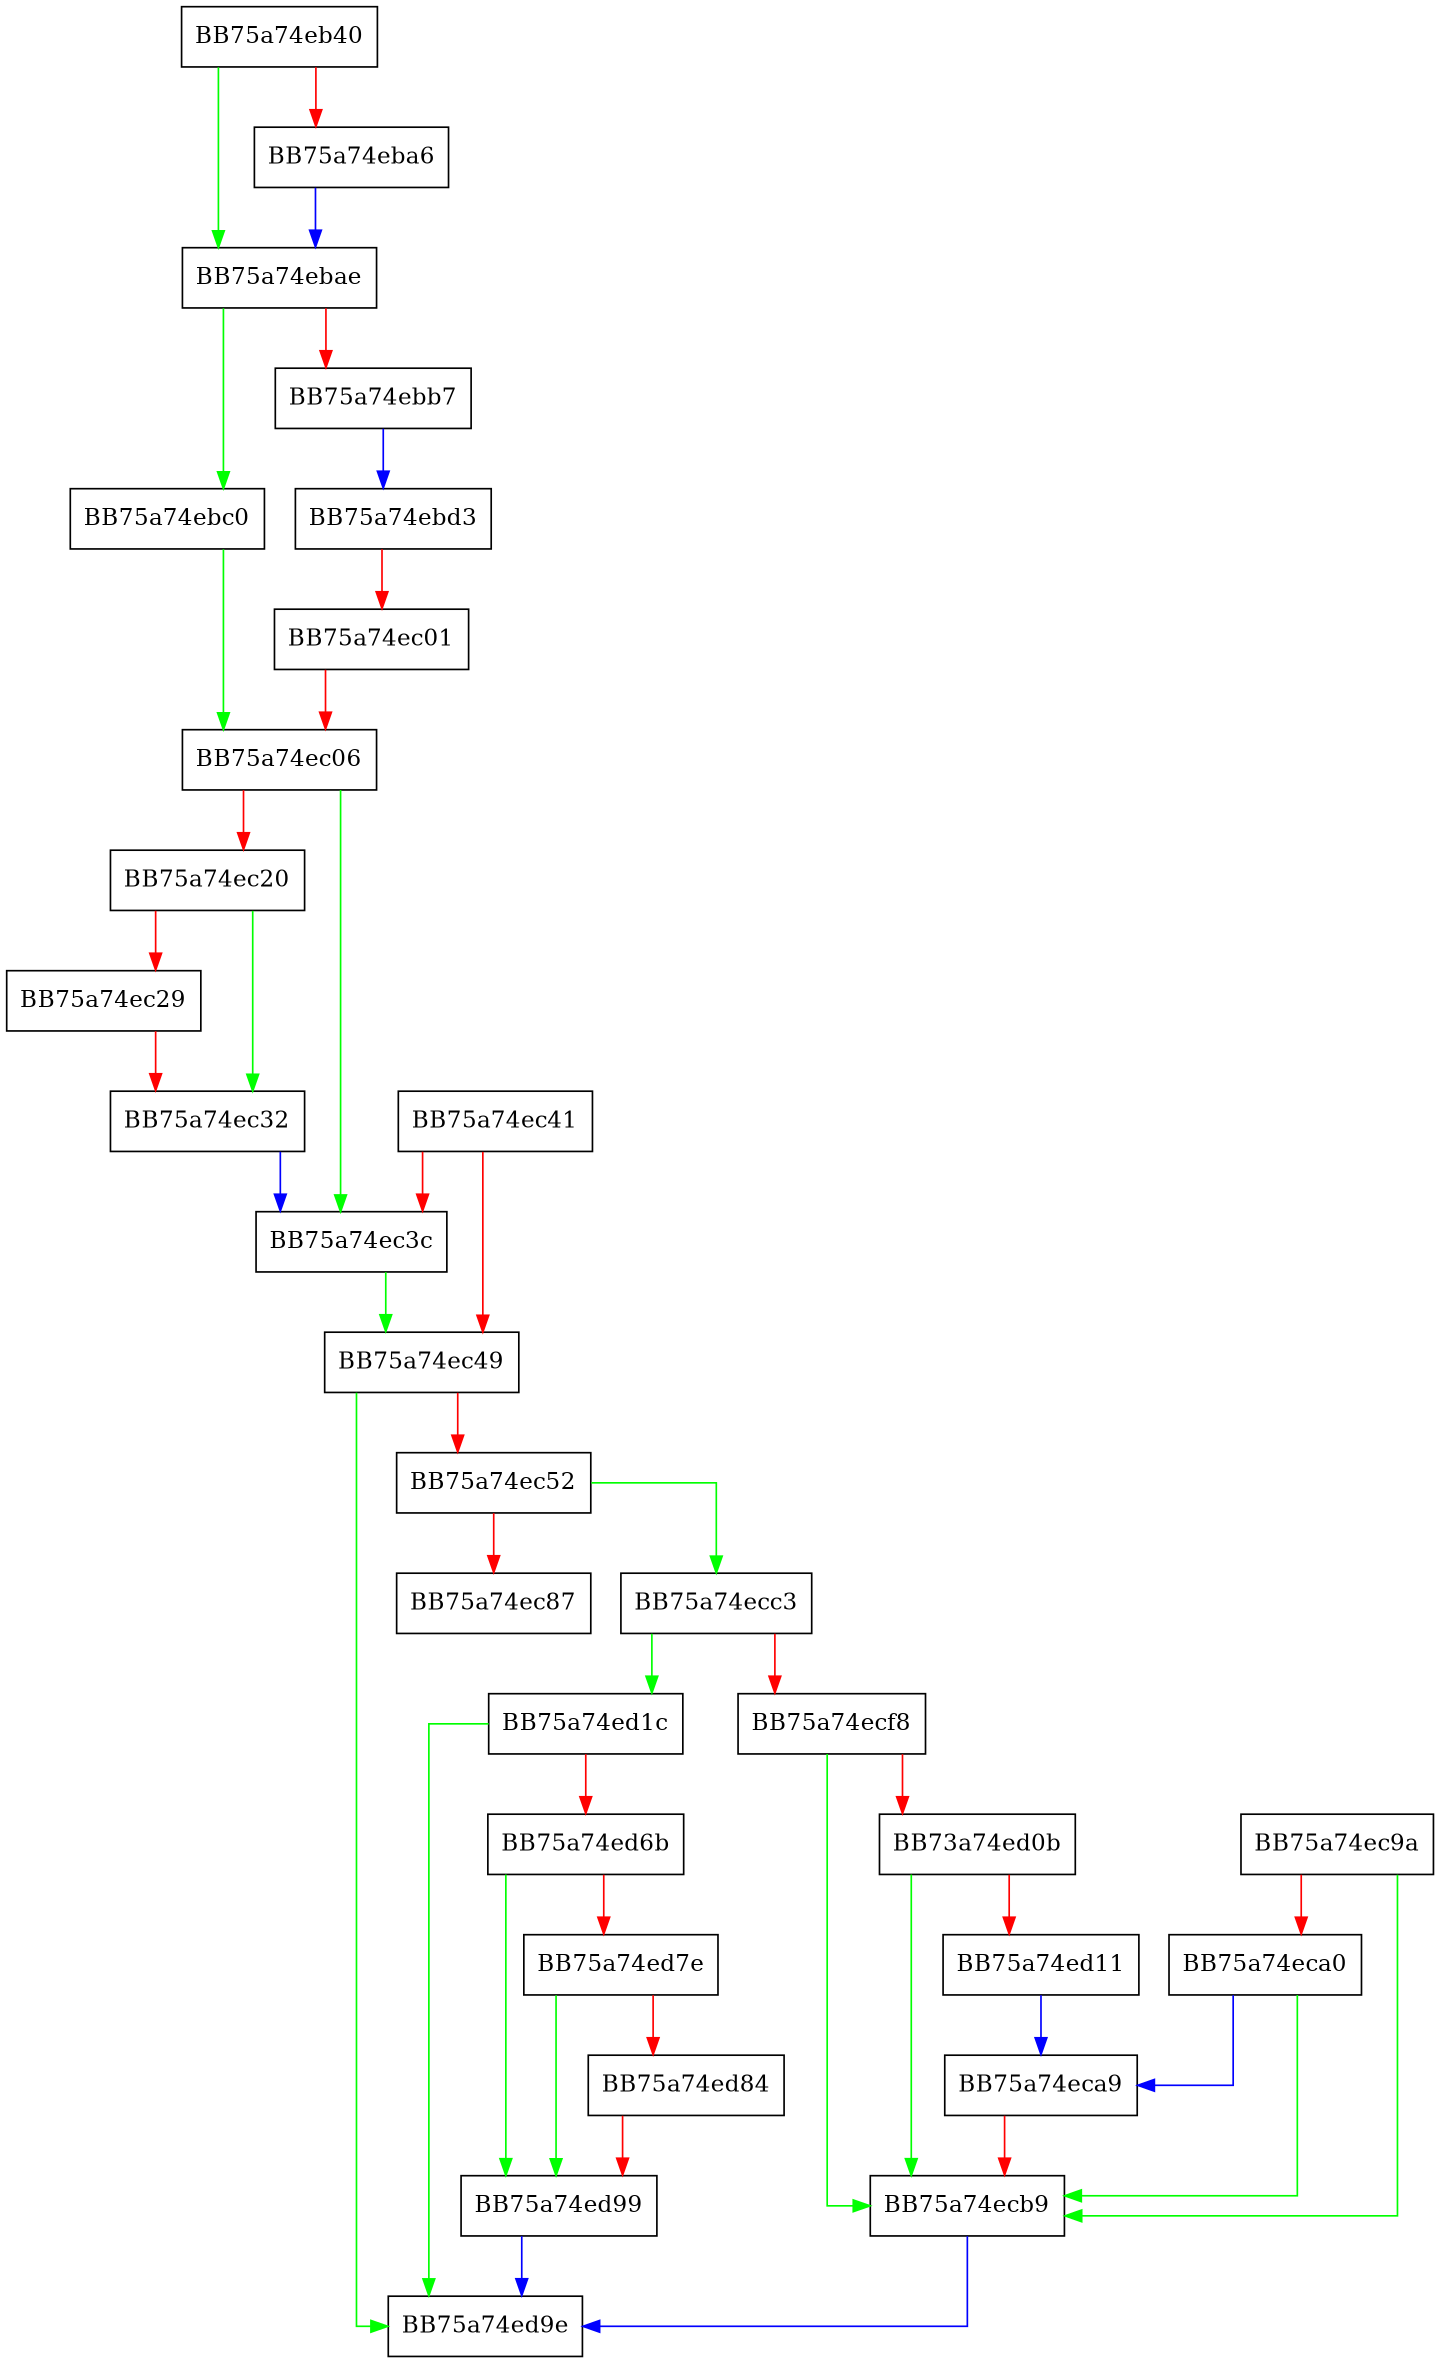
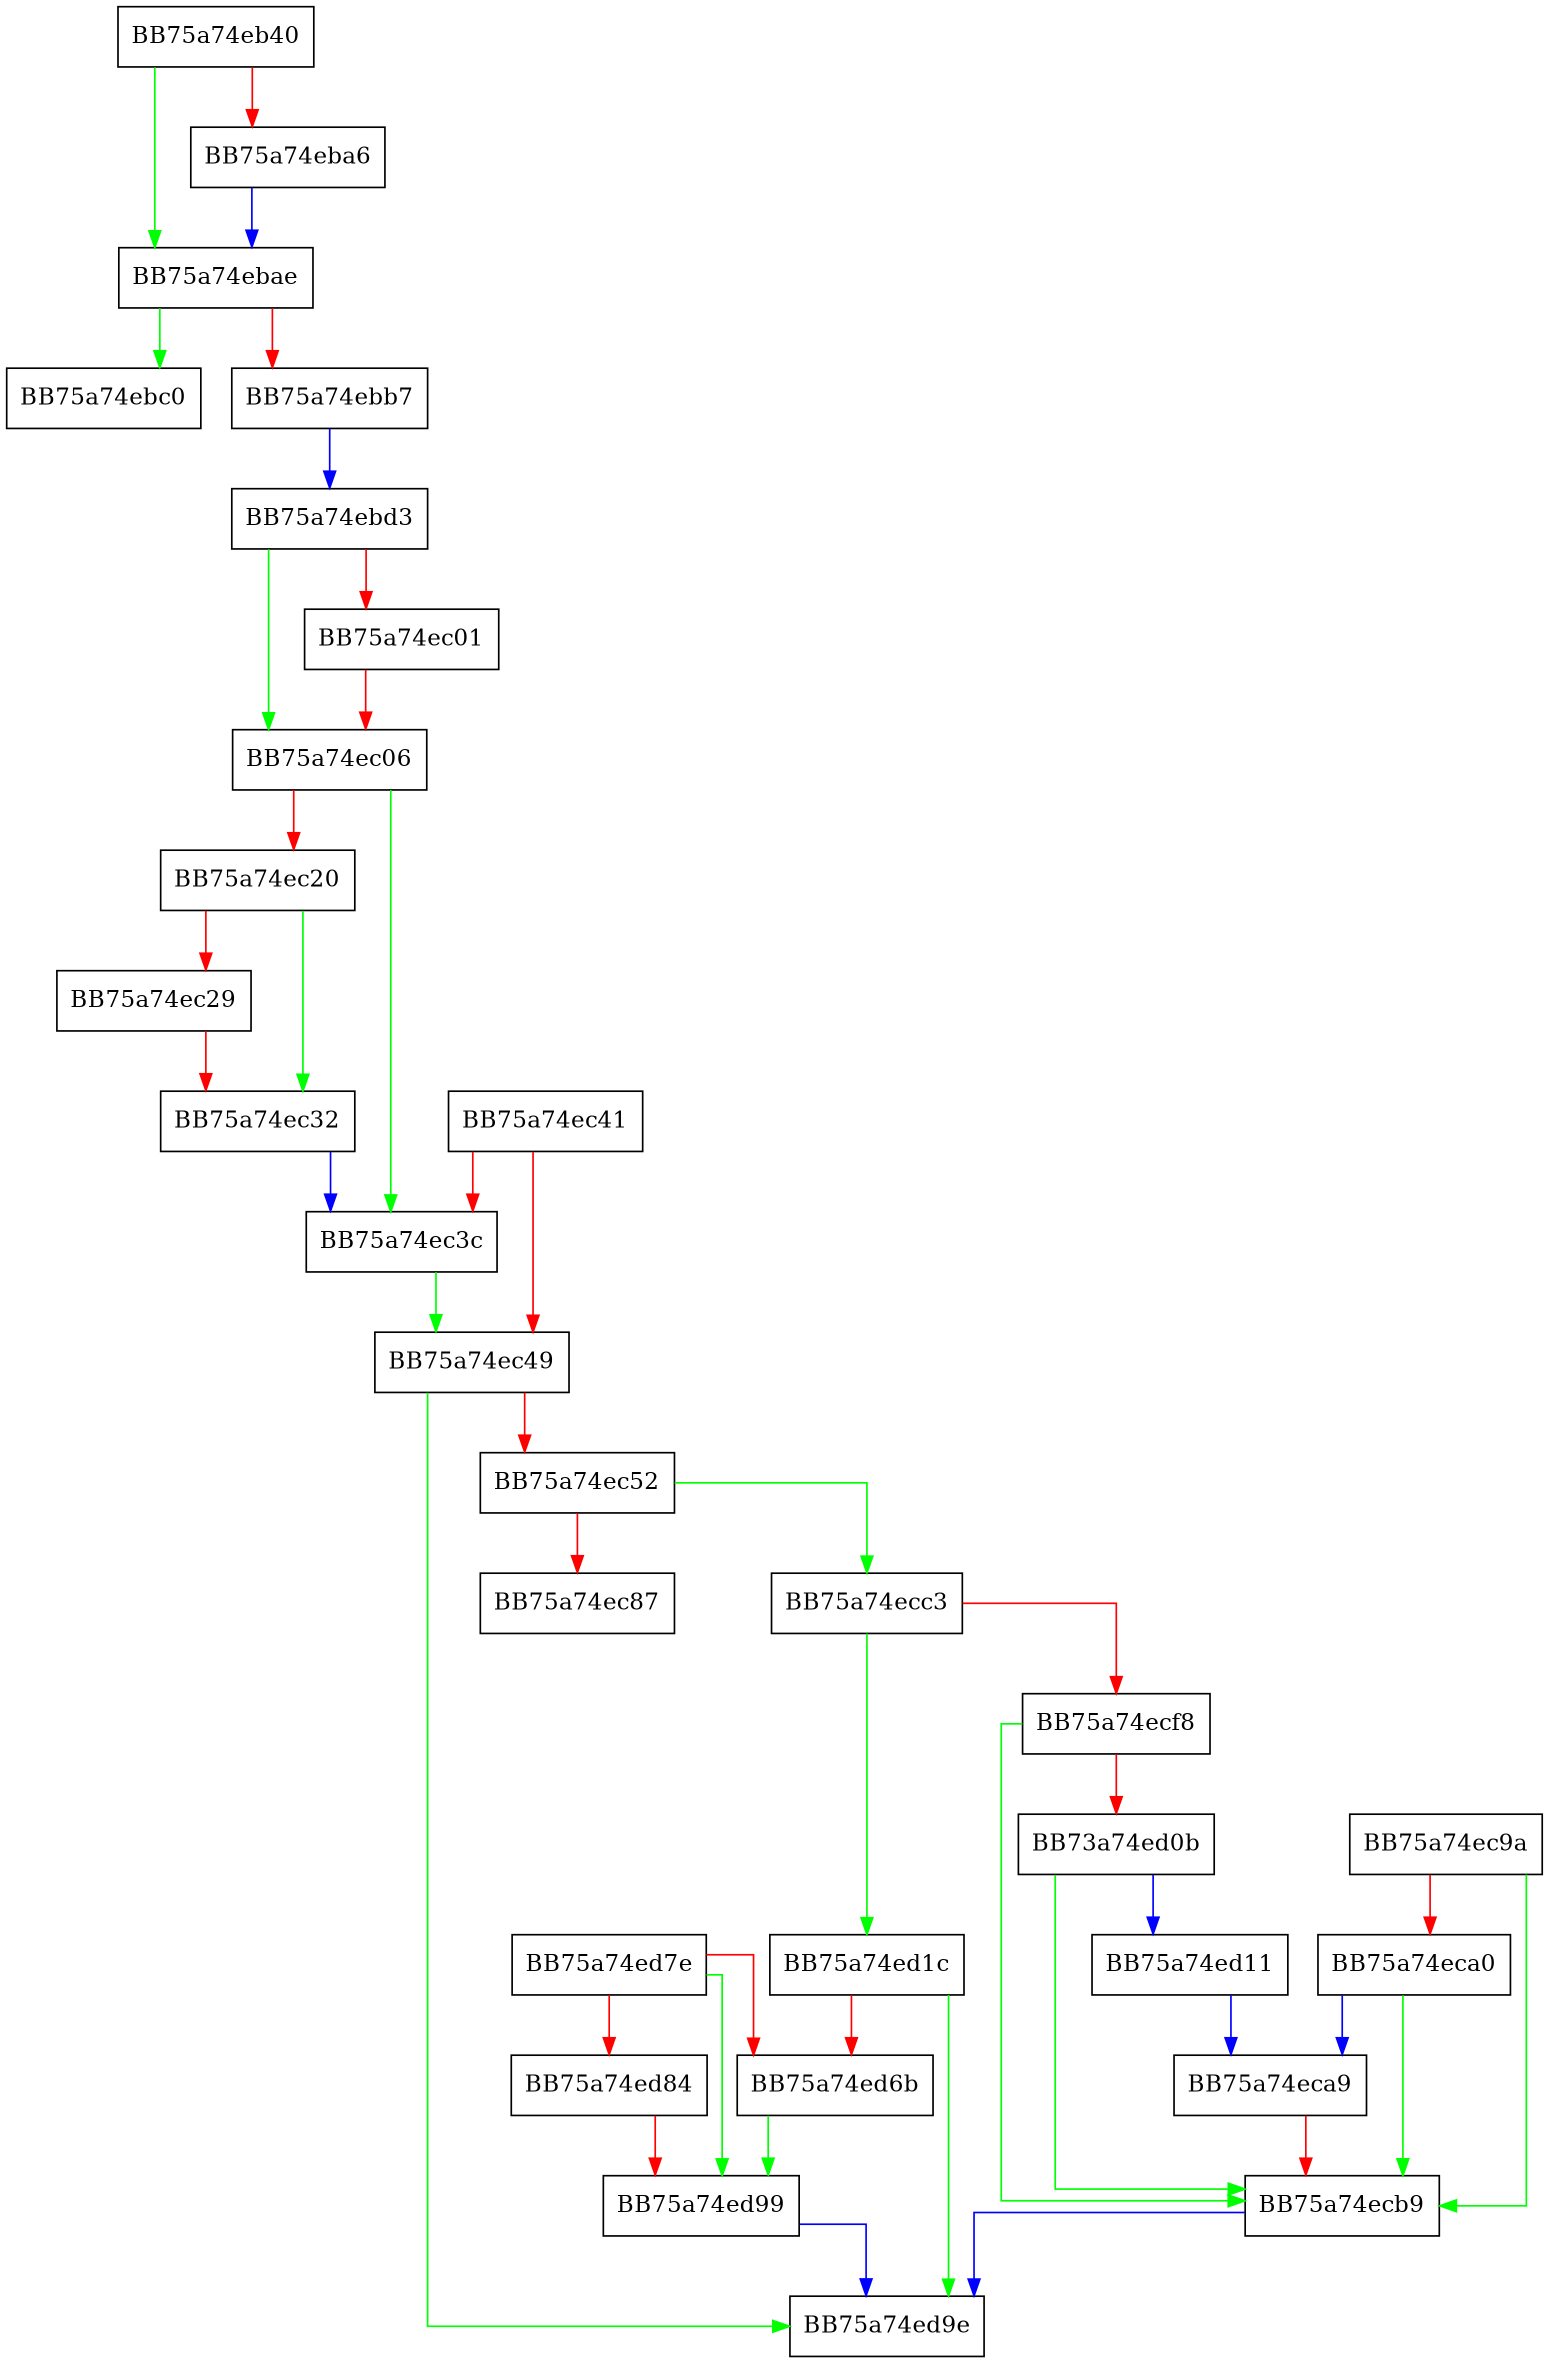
edge "BB75a74ebc0" -> "BB75a74ec06": now "BB75a74ebd3" -> "BB75a74ec06"
edge "BB75a74ed6b" -> "BB75a74ed7e": reversed
edge "BB73a74ed0b" -> "BB75a74ed11": color red -> blue
